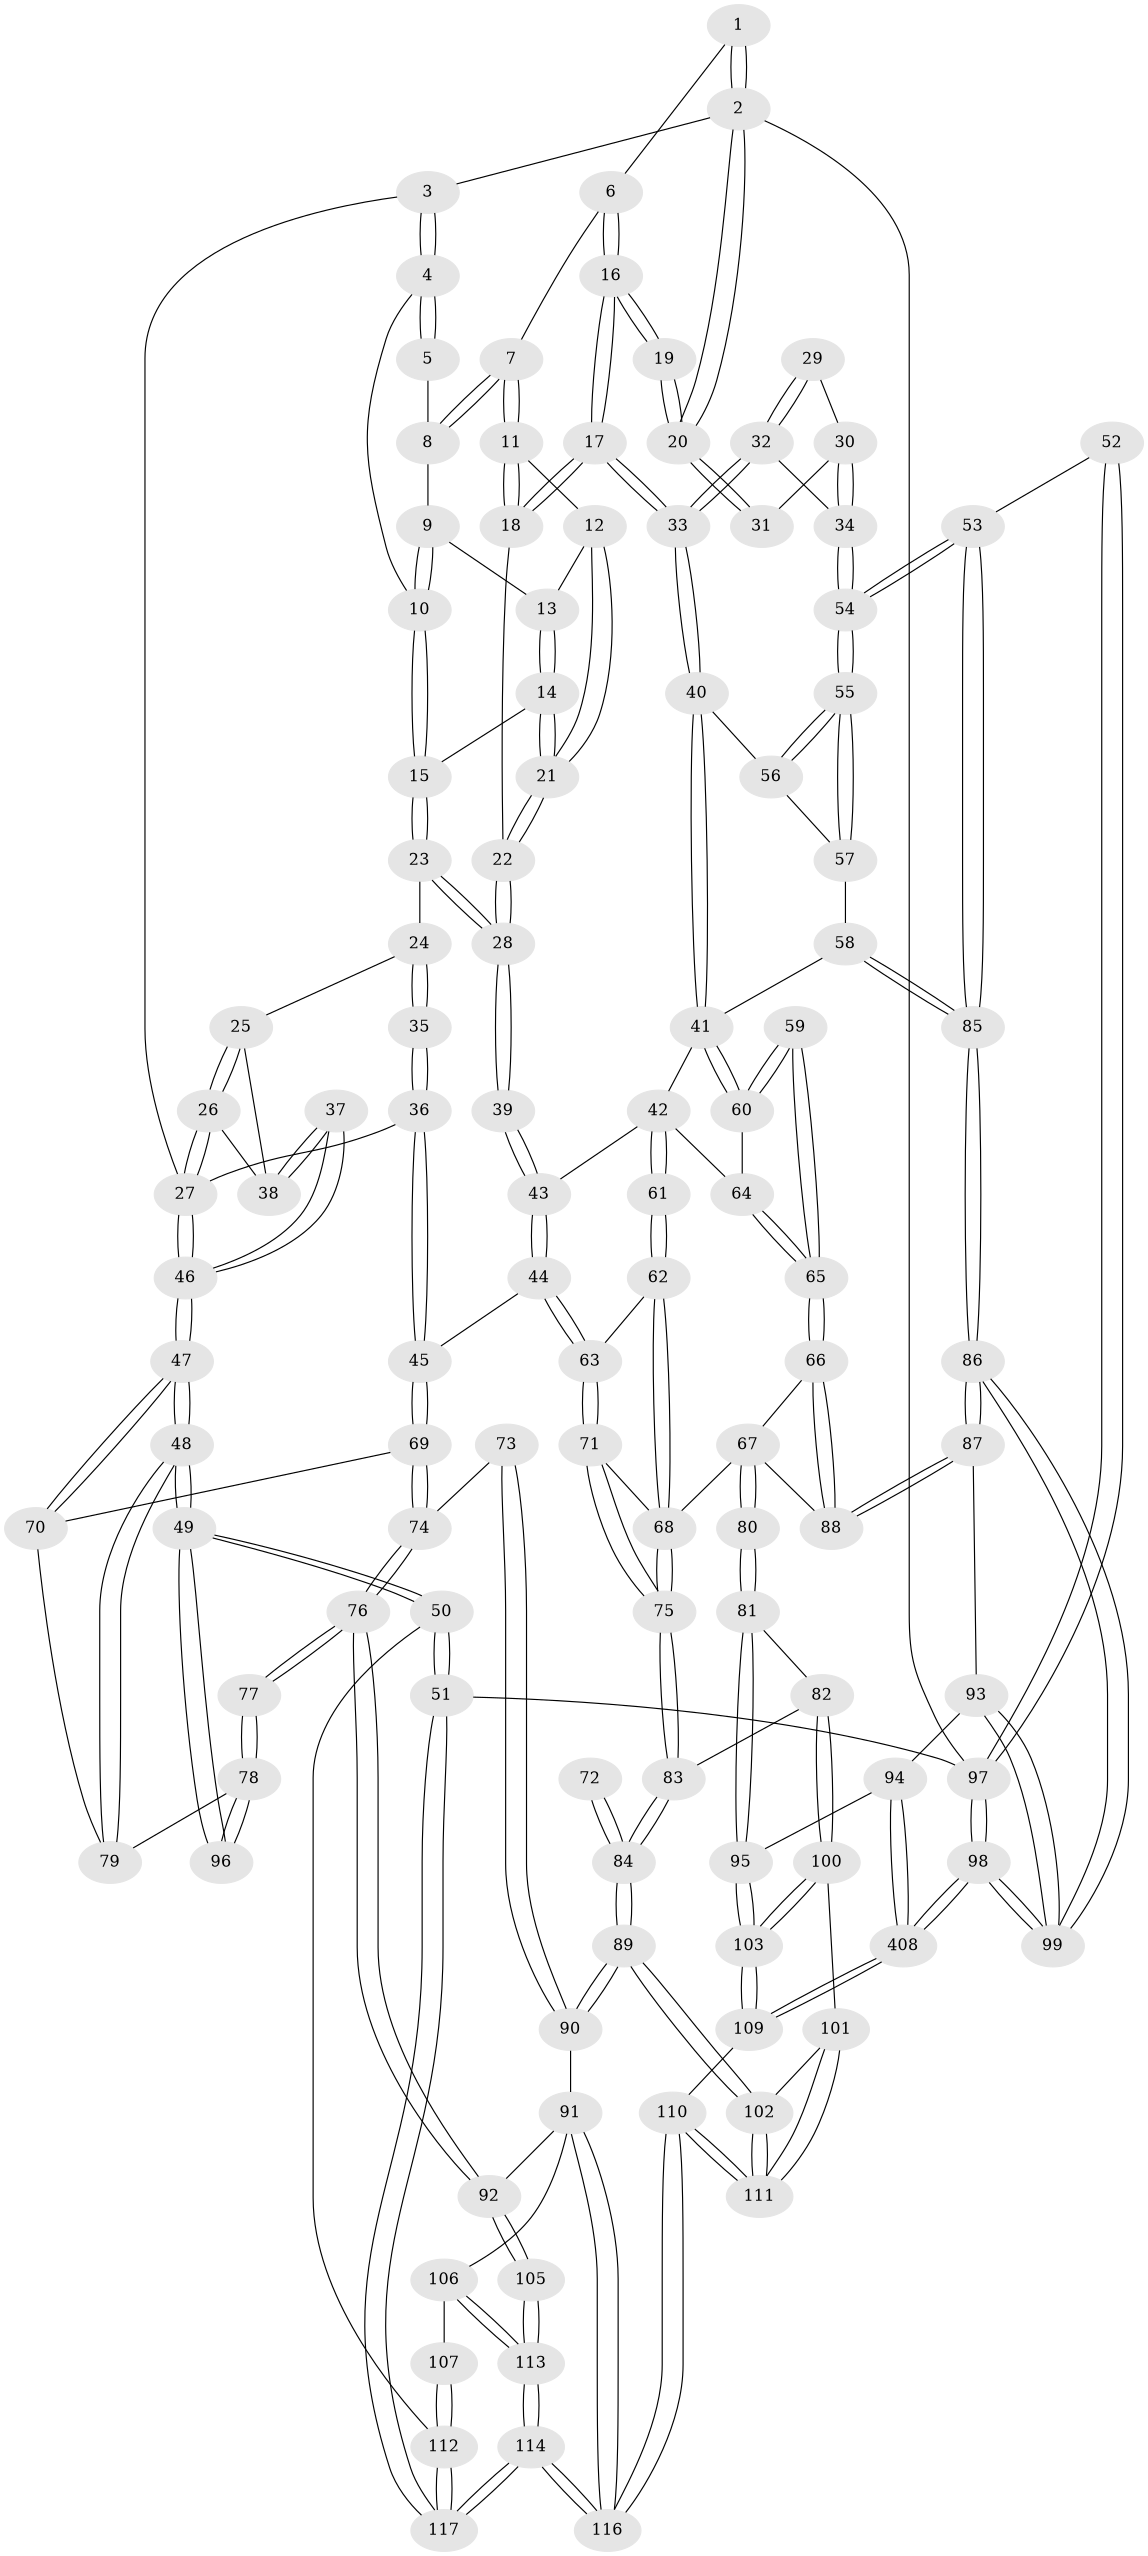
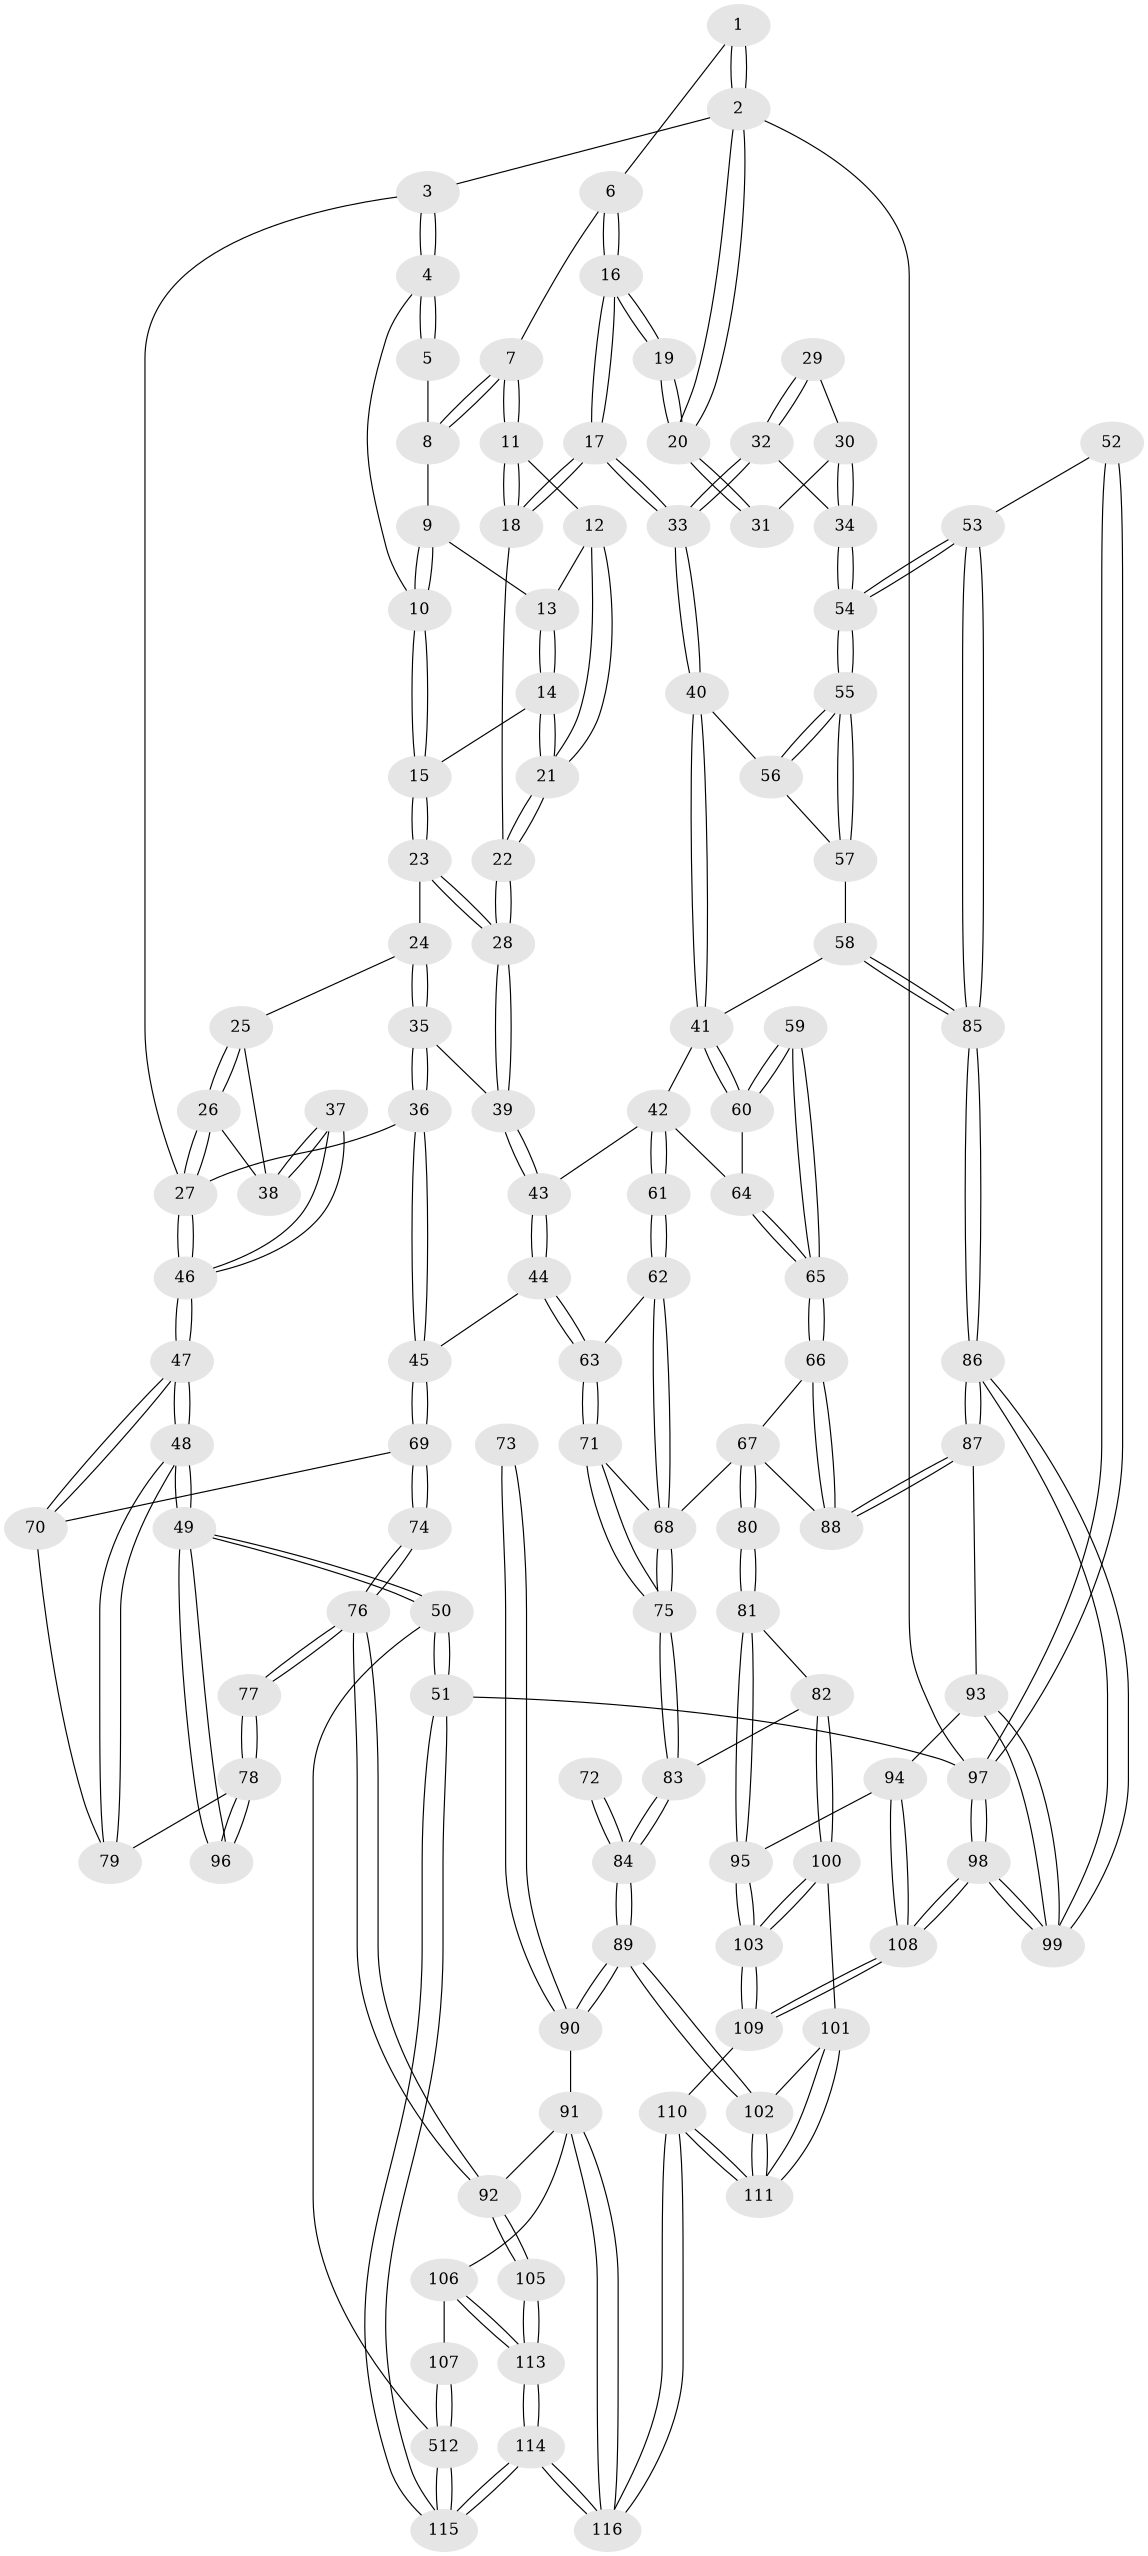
edge "35" -- "39": added
edge "73" -- "74": removed
node "408": label "408" -> "108"
node "112": label "112" -> "512"
node "117": label "117" -> "115"
